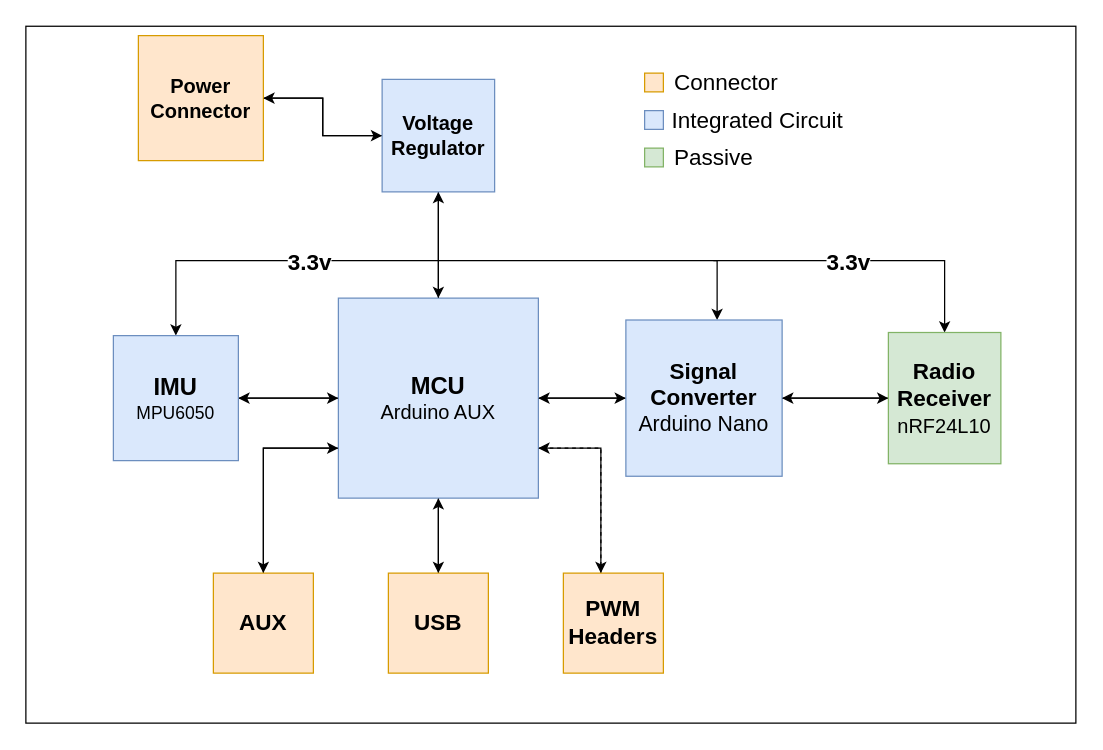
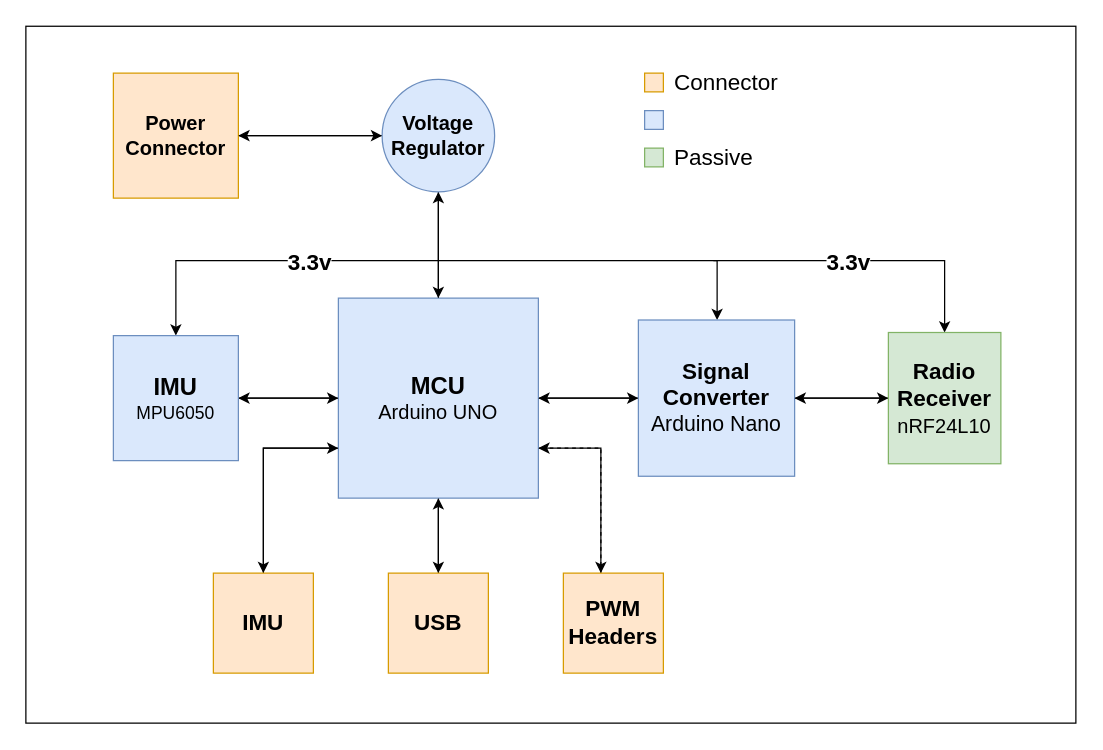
node "Power Connector": moved (201, 98) -> (176, 136)
node "Integrated Circuit": removed
node "Voltage Regulator": shape rectangle -> ellipse
node "MCU Arduino AUX": label "MCU Arduino AUX" -> "MCU Arduino UNO"
node "Signal Converter Arduino Nano": moved (704, 398) -> (716, 398)
node "AUX": label "AUX" -> "IMU"
